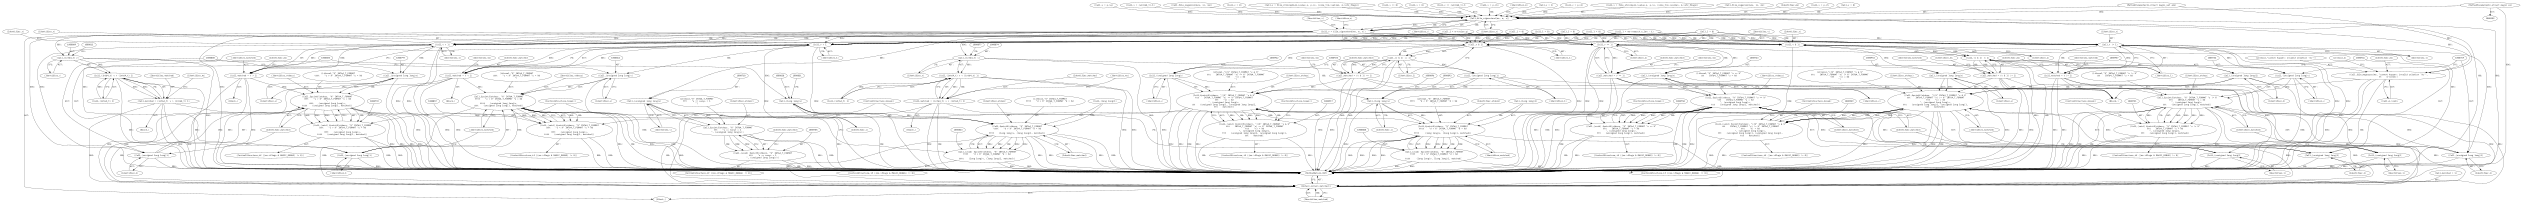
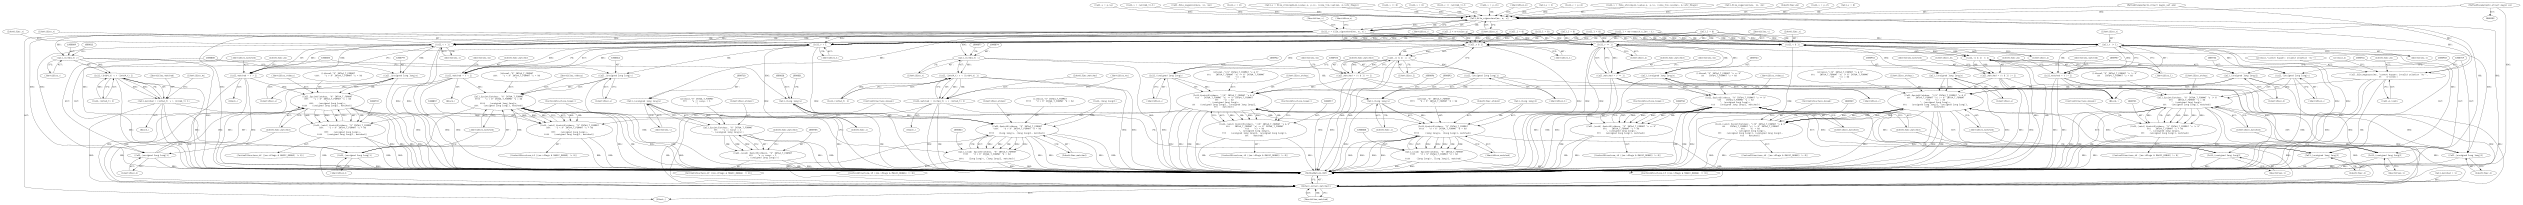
node "1000960": added
edge "(Call,matched = (v & l) != l)" -> "(Call,(v & l) != l)": removed, label "CFG:"
